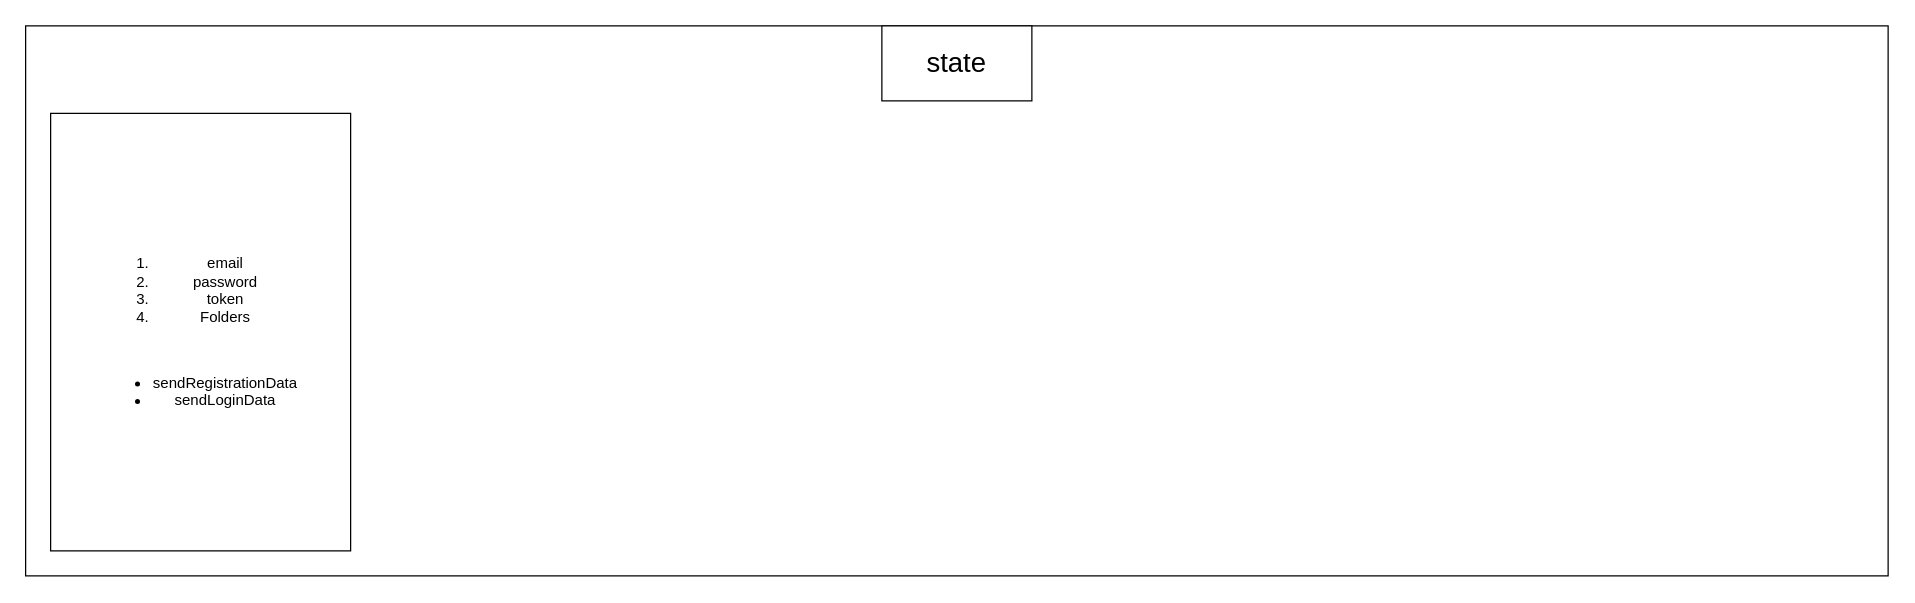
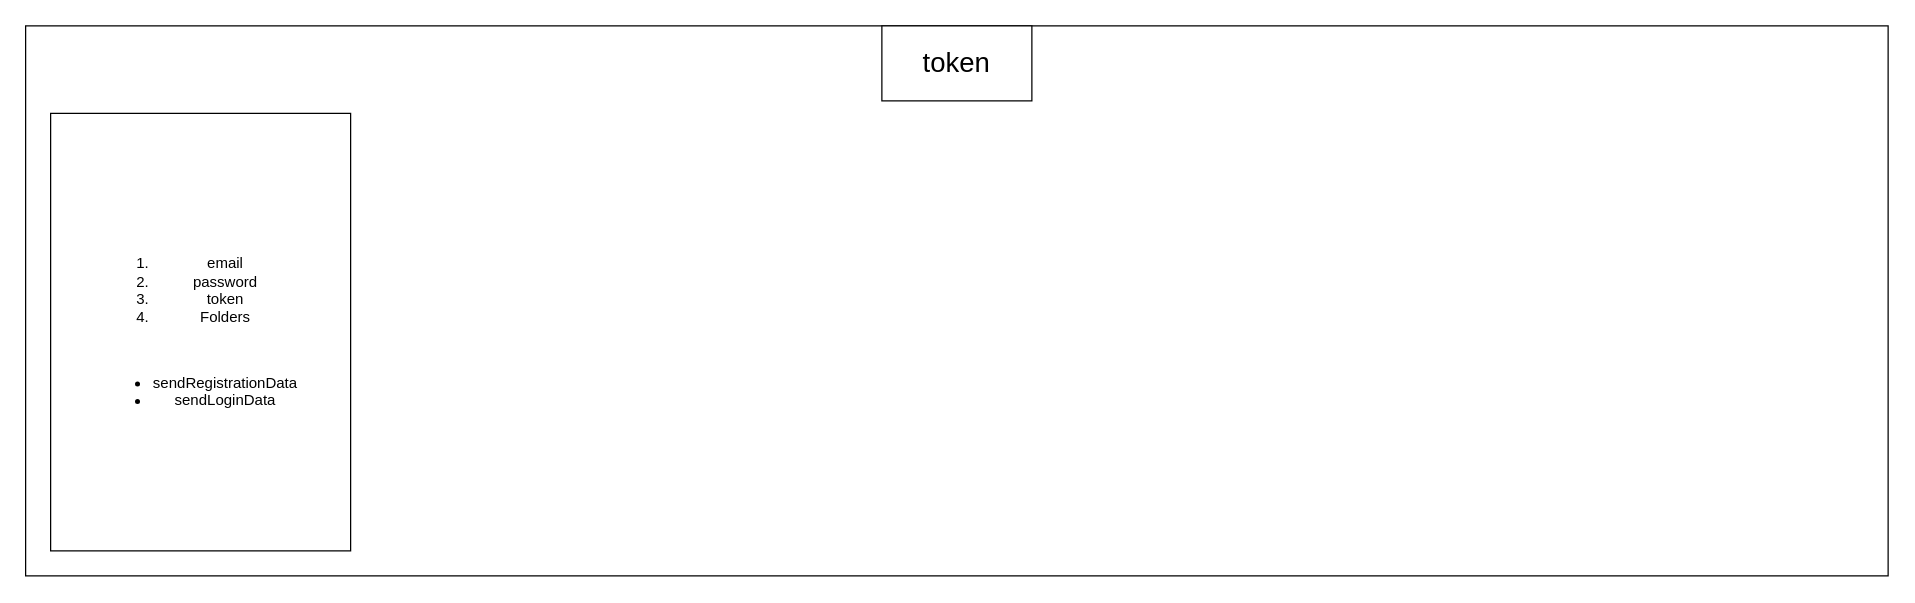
node "state": label "state" -> "token"
